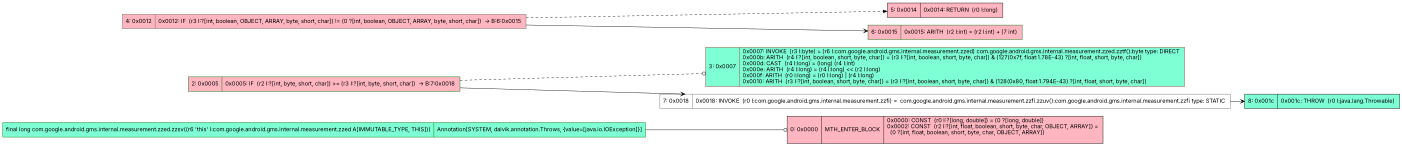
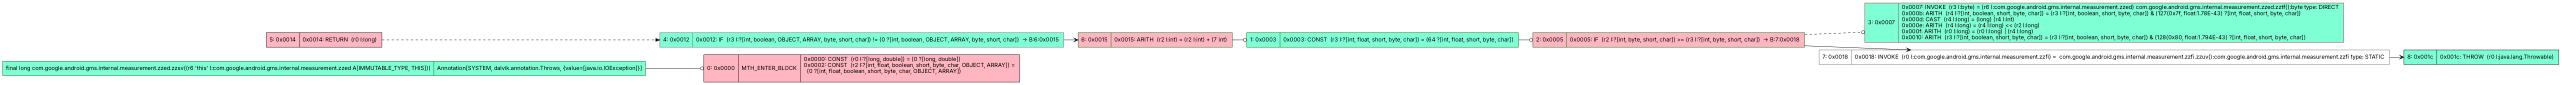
edge "4: 0x0012" -> "5: 0x0014": reversed
node "4: 0x0012": fillcolor lightpink -> aquamarine
node "1: 0x0003": added
